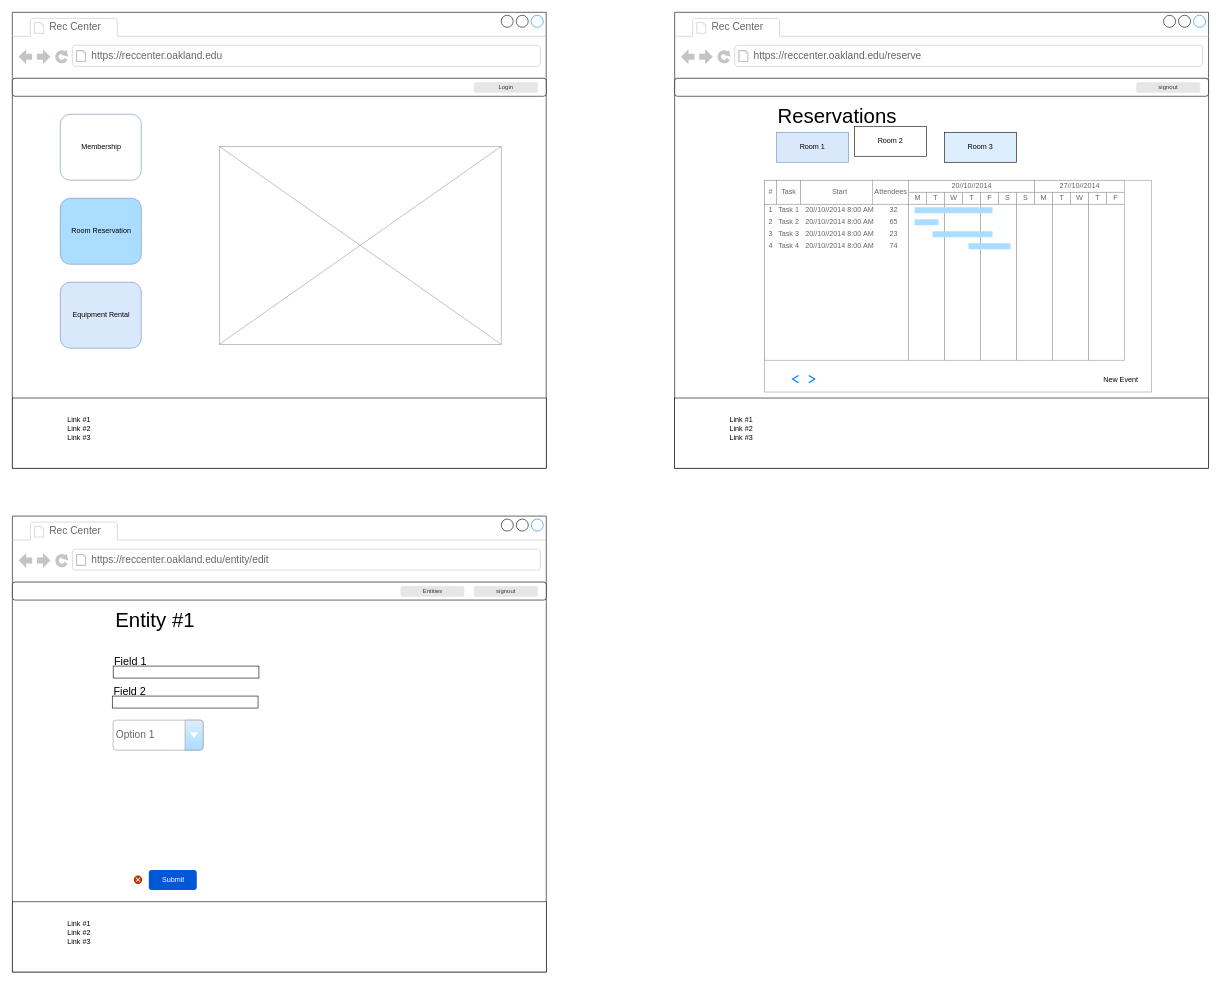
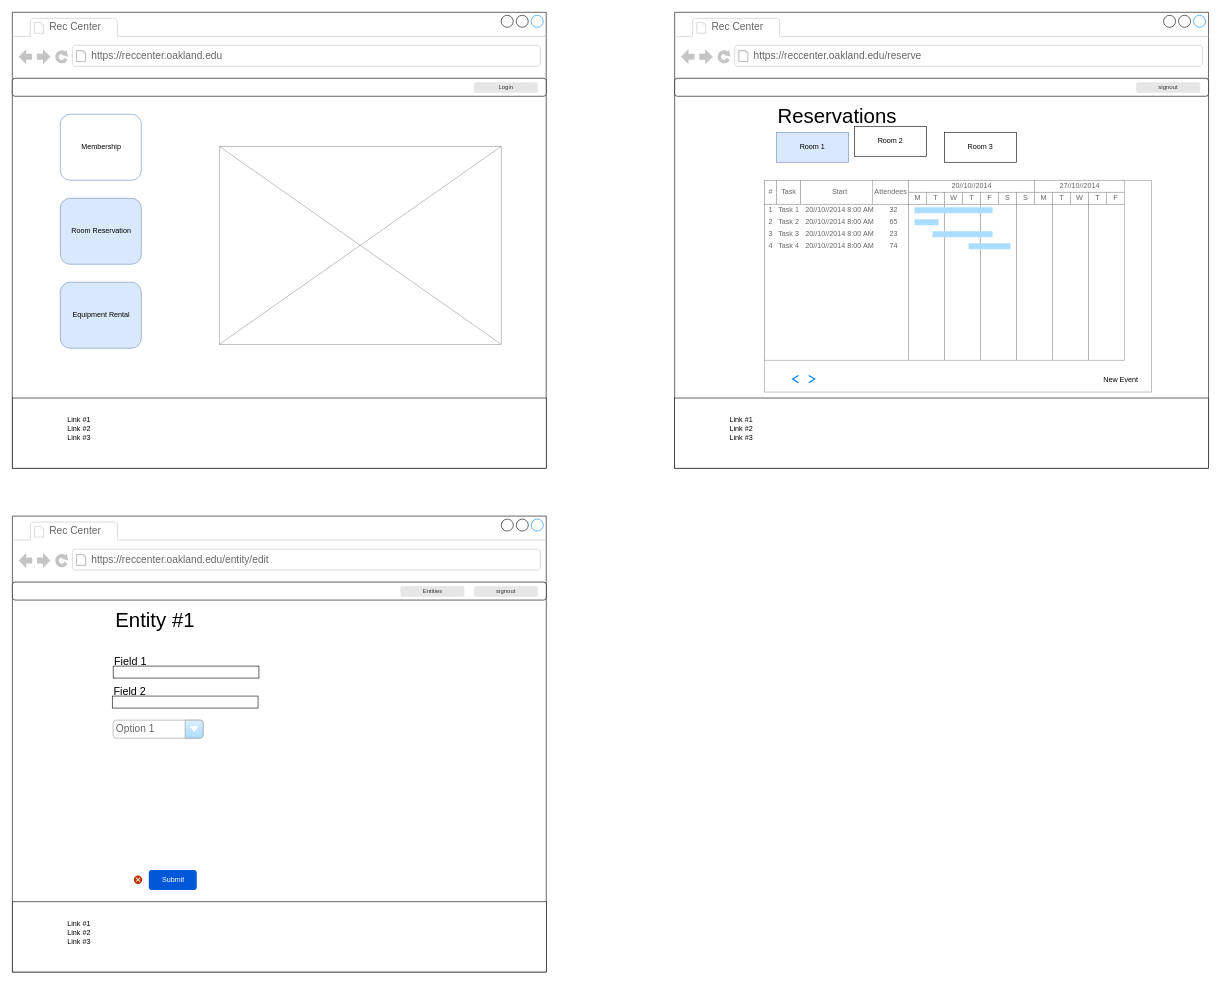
node "Room 3": fillcolor #ddeeff -> #ffffff
node "Room Reservation": fillcolor #aaddff -> #dae8fc
node "Option 1": size 90x30 -> 90x18
